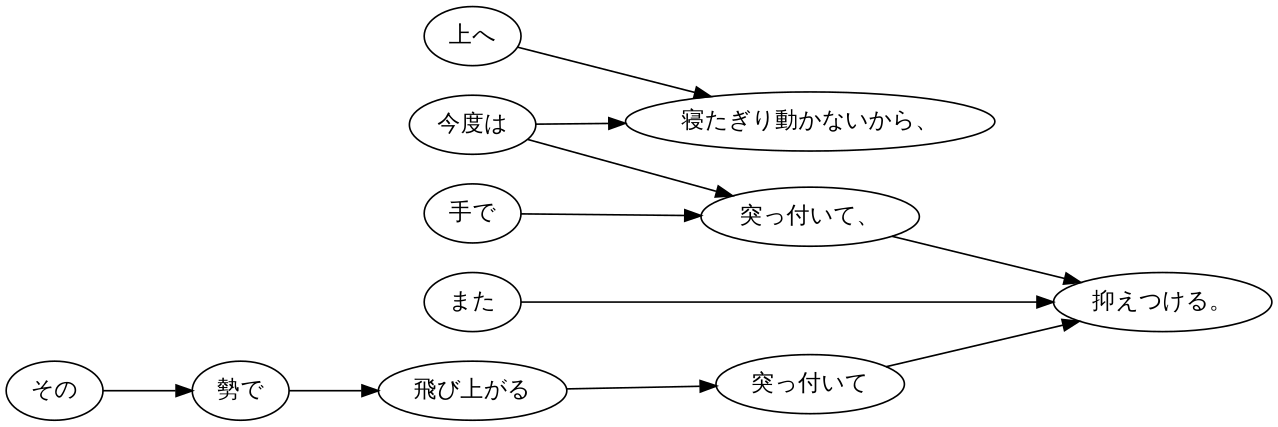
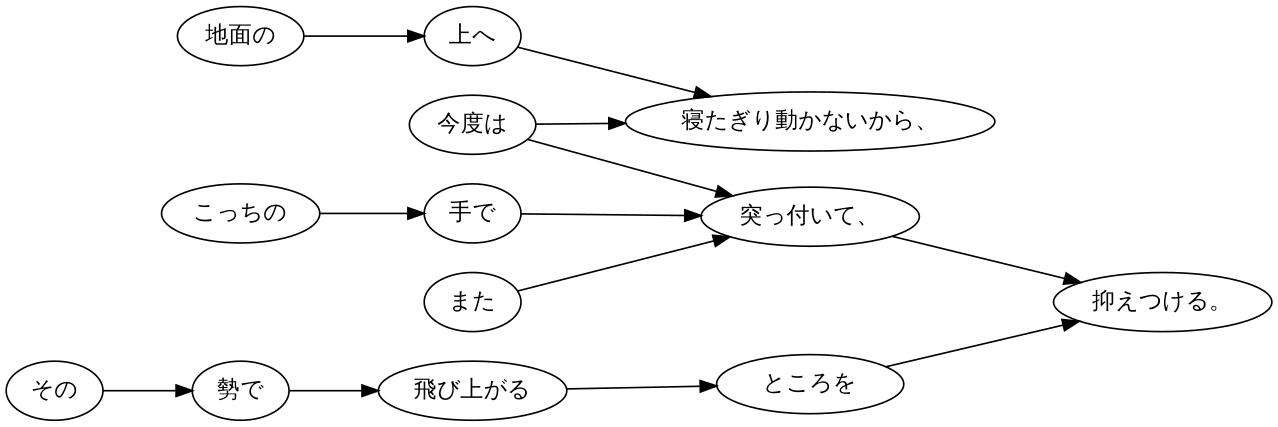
node "地面の": added
node "こっちの": added
edge "また" -> "抑えつける。": now "また" -> "突っ付いて、"
node "突っ付いて": label "突っ付いて" -> "ところを"
